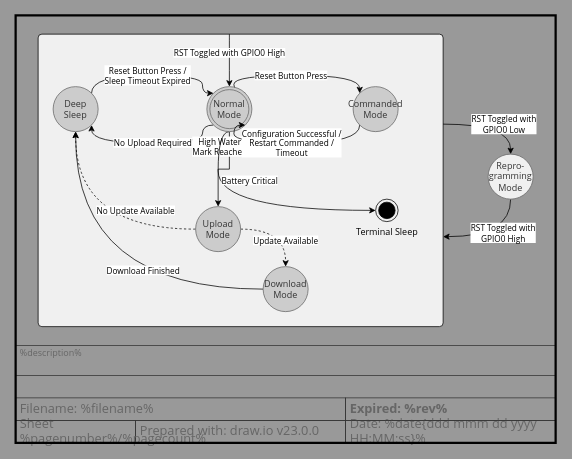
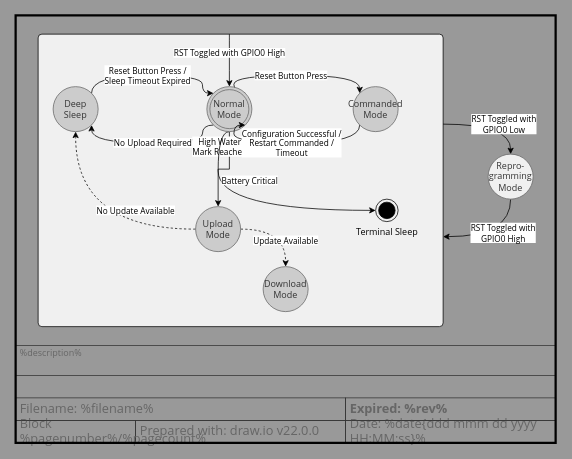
edge "Download Mode" -> "Deep Sleep": removed, label "Download Finished"
node "Sheet %pagenumber%/%pagecount%": label "Sheet %pagenumber%/%pagecount%" -> "Block %pagenumber%/%pagecount%"
node "Prepared with: draw.io v23.0.0": label "Prepared with: draw.io v23.0.0" -> "Prepared with: draw.io v22.0.0"
